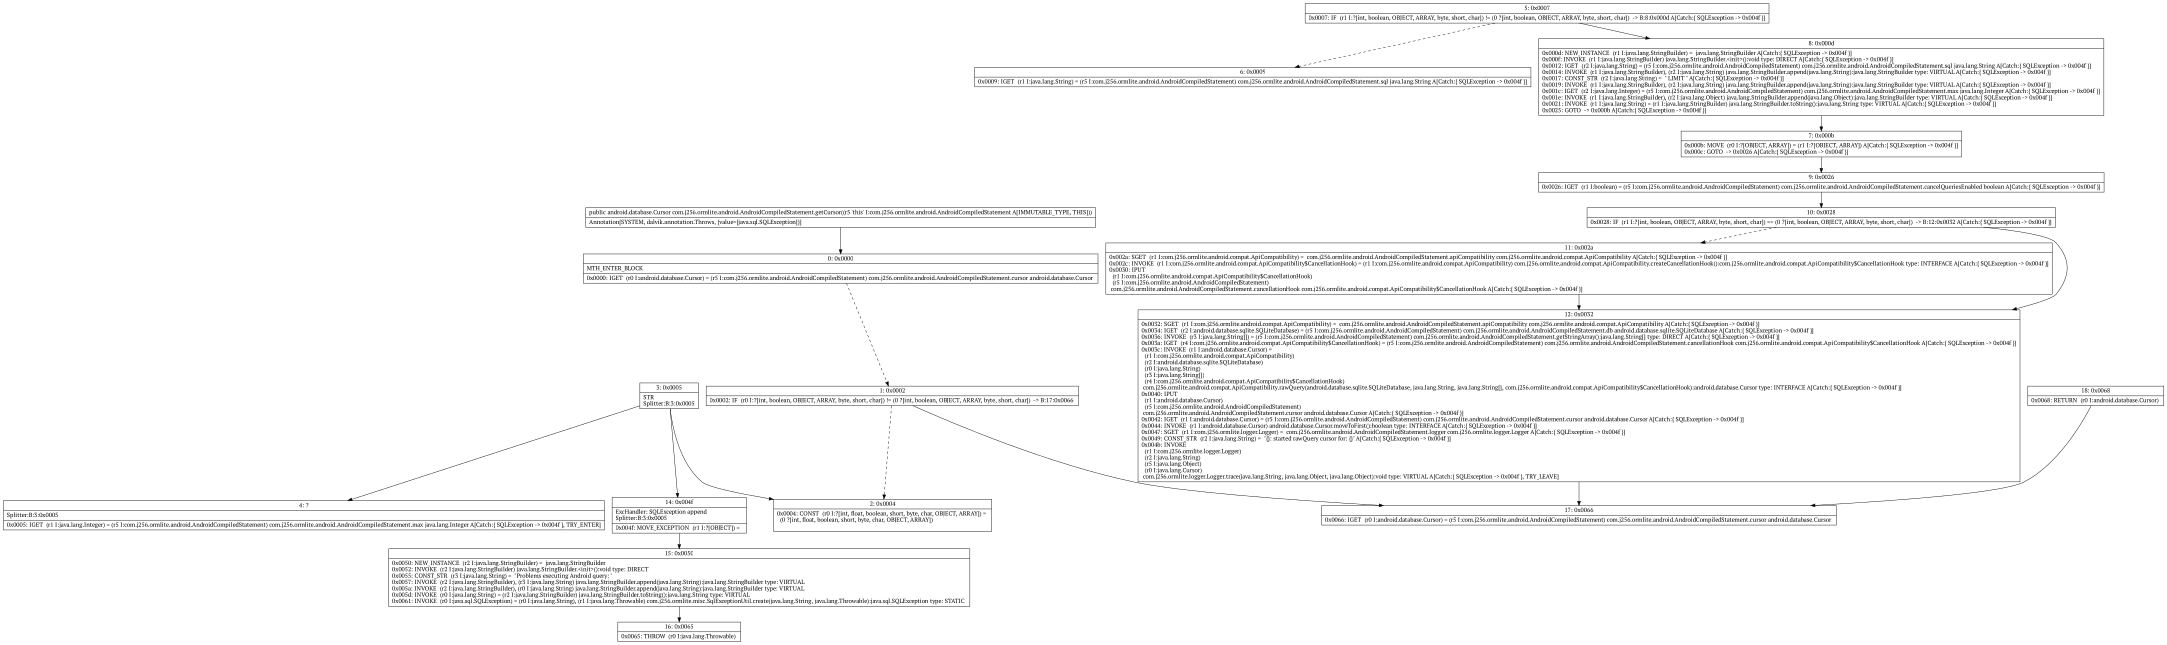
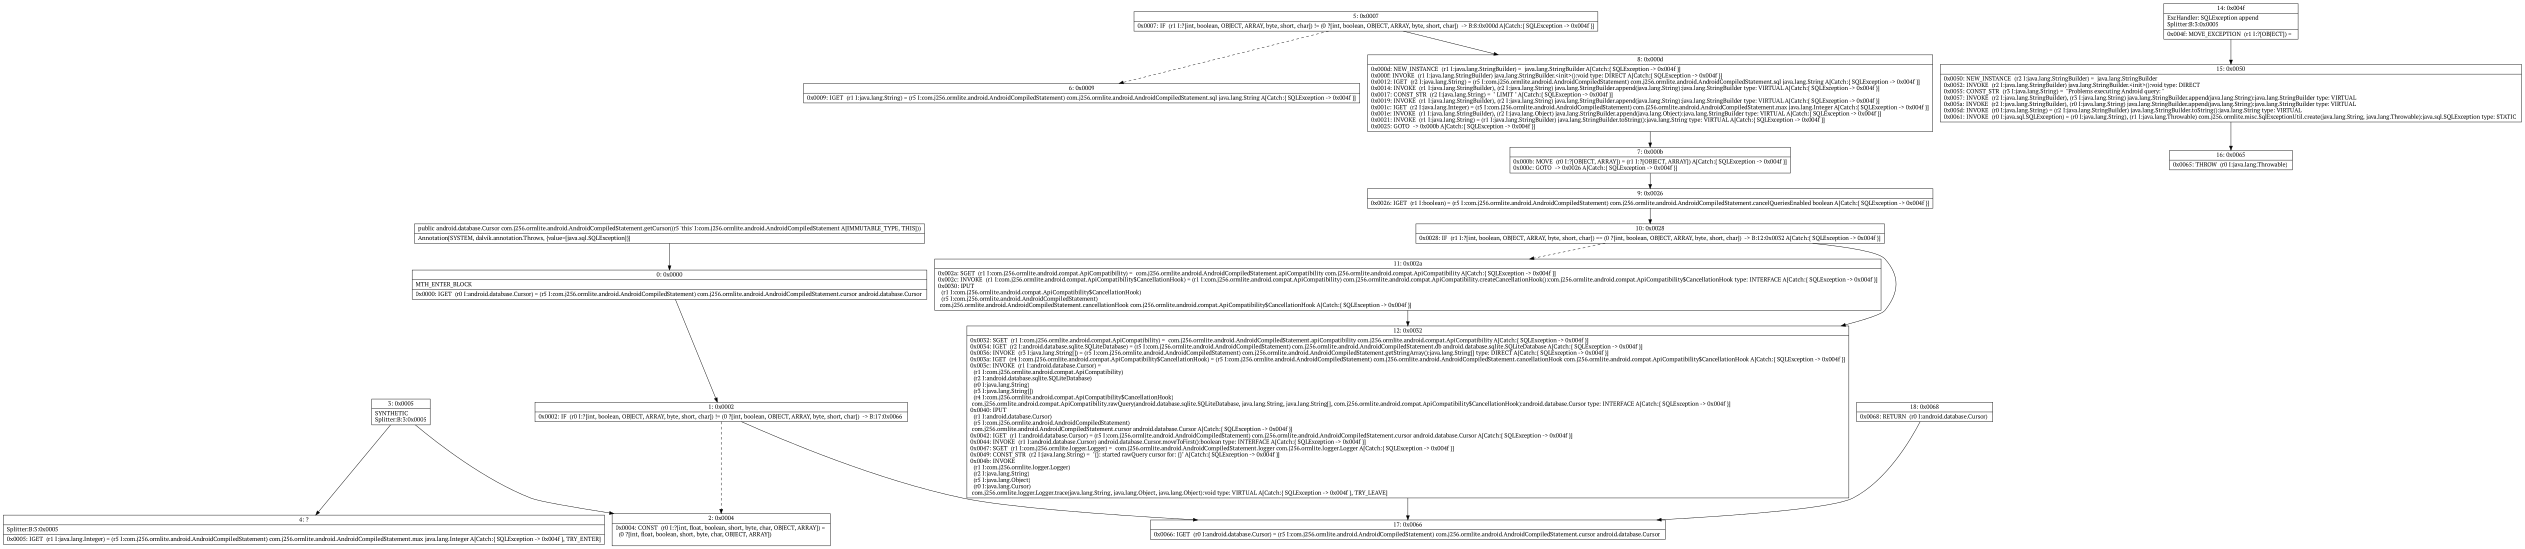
edge "0: 0x0000" -> "1: 0x0002": style dashed -> solid
node "3: 0x0005": text "STR" -> "SYNTHETIC"
edge "3: 0x0005" -> "14: 0x004f": removed
